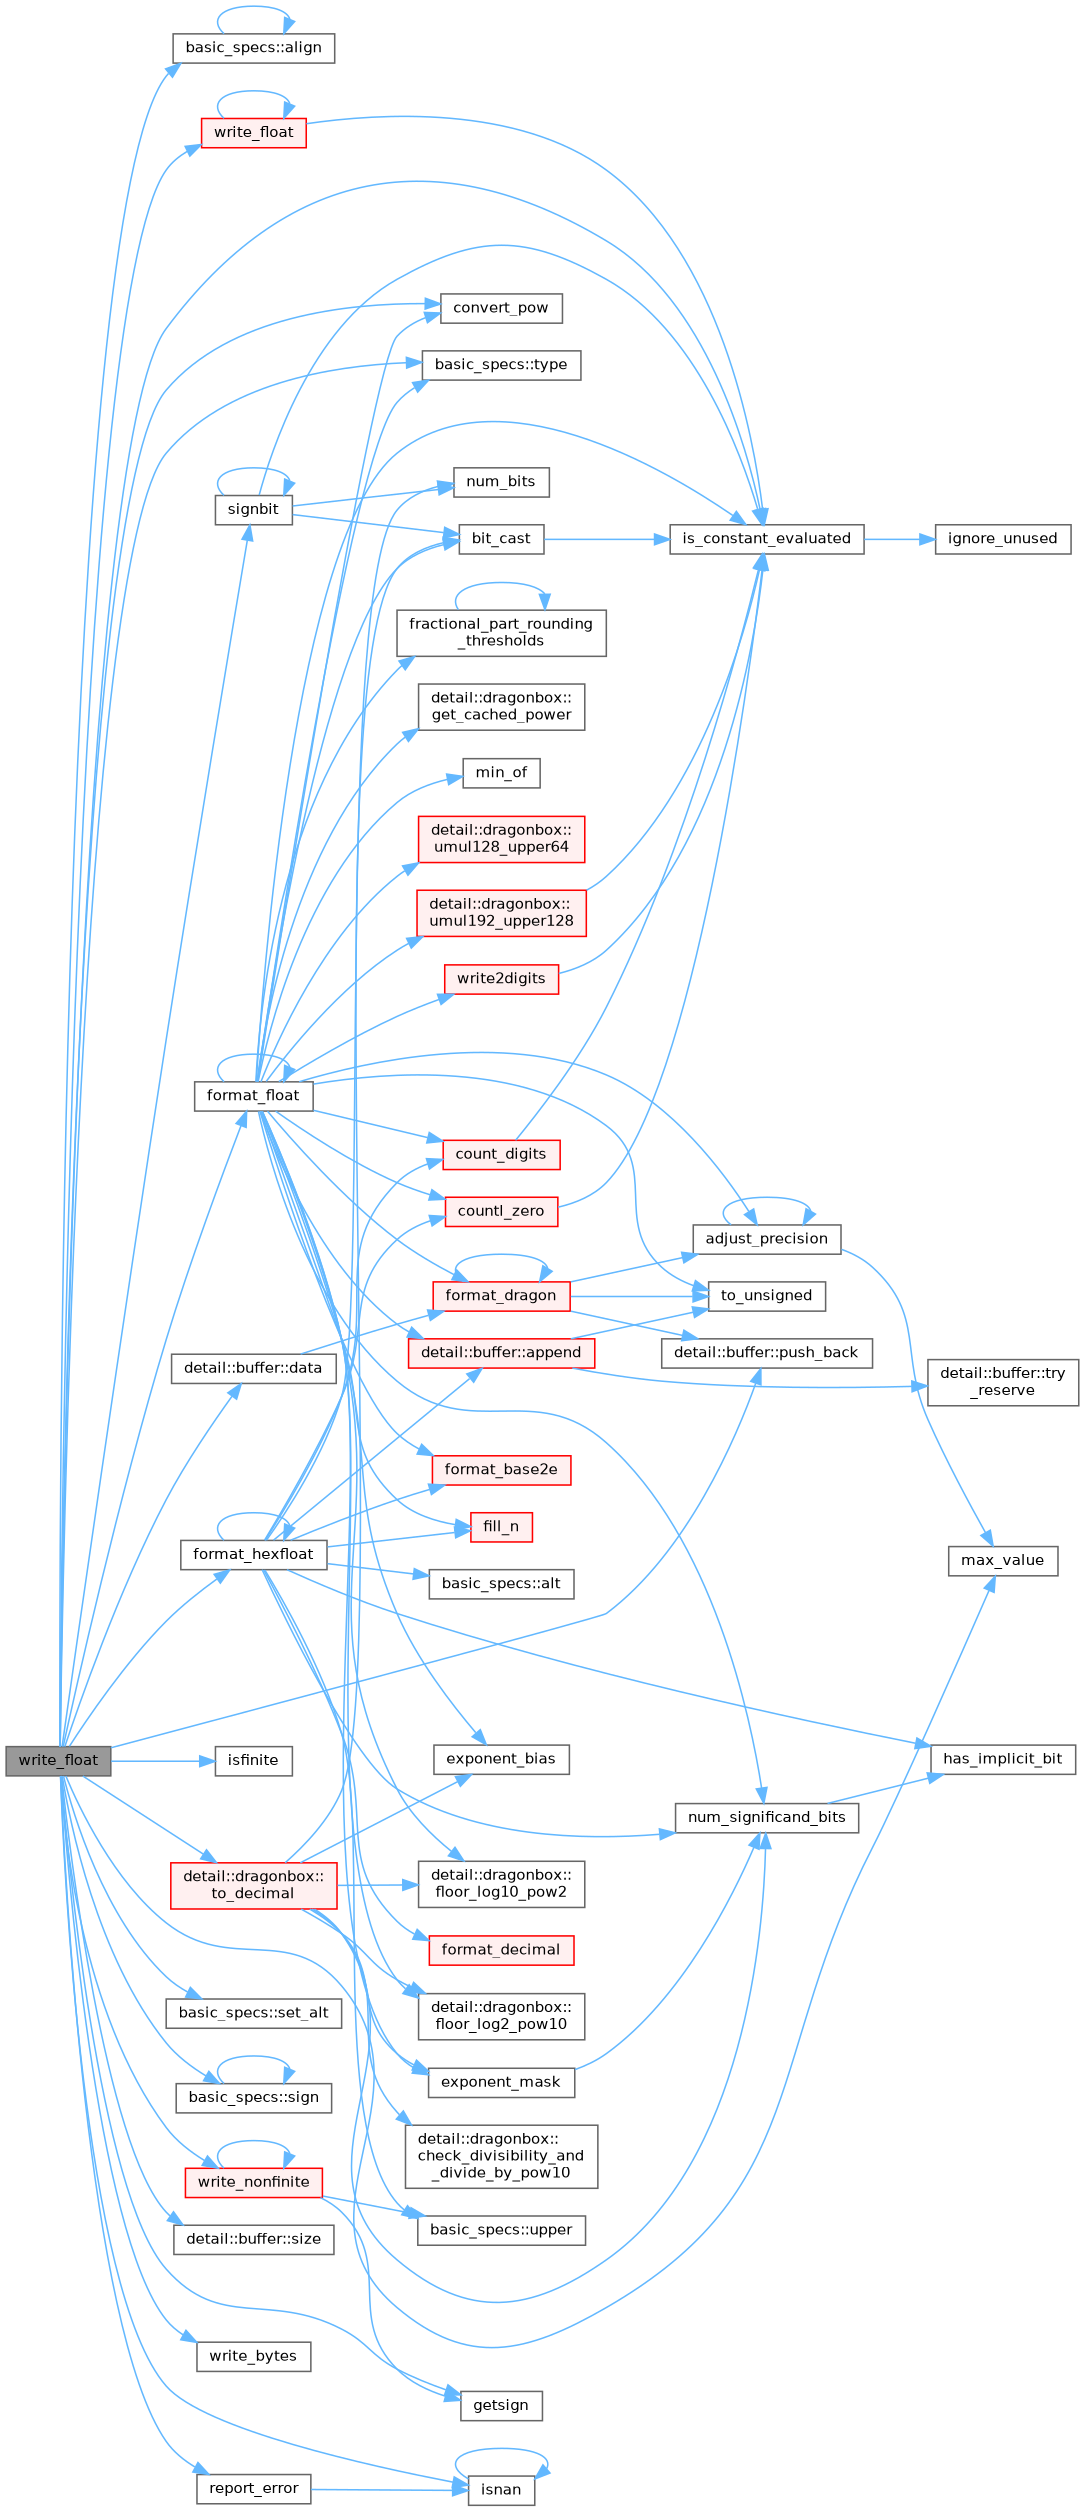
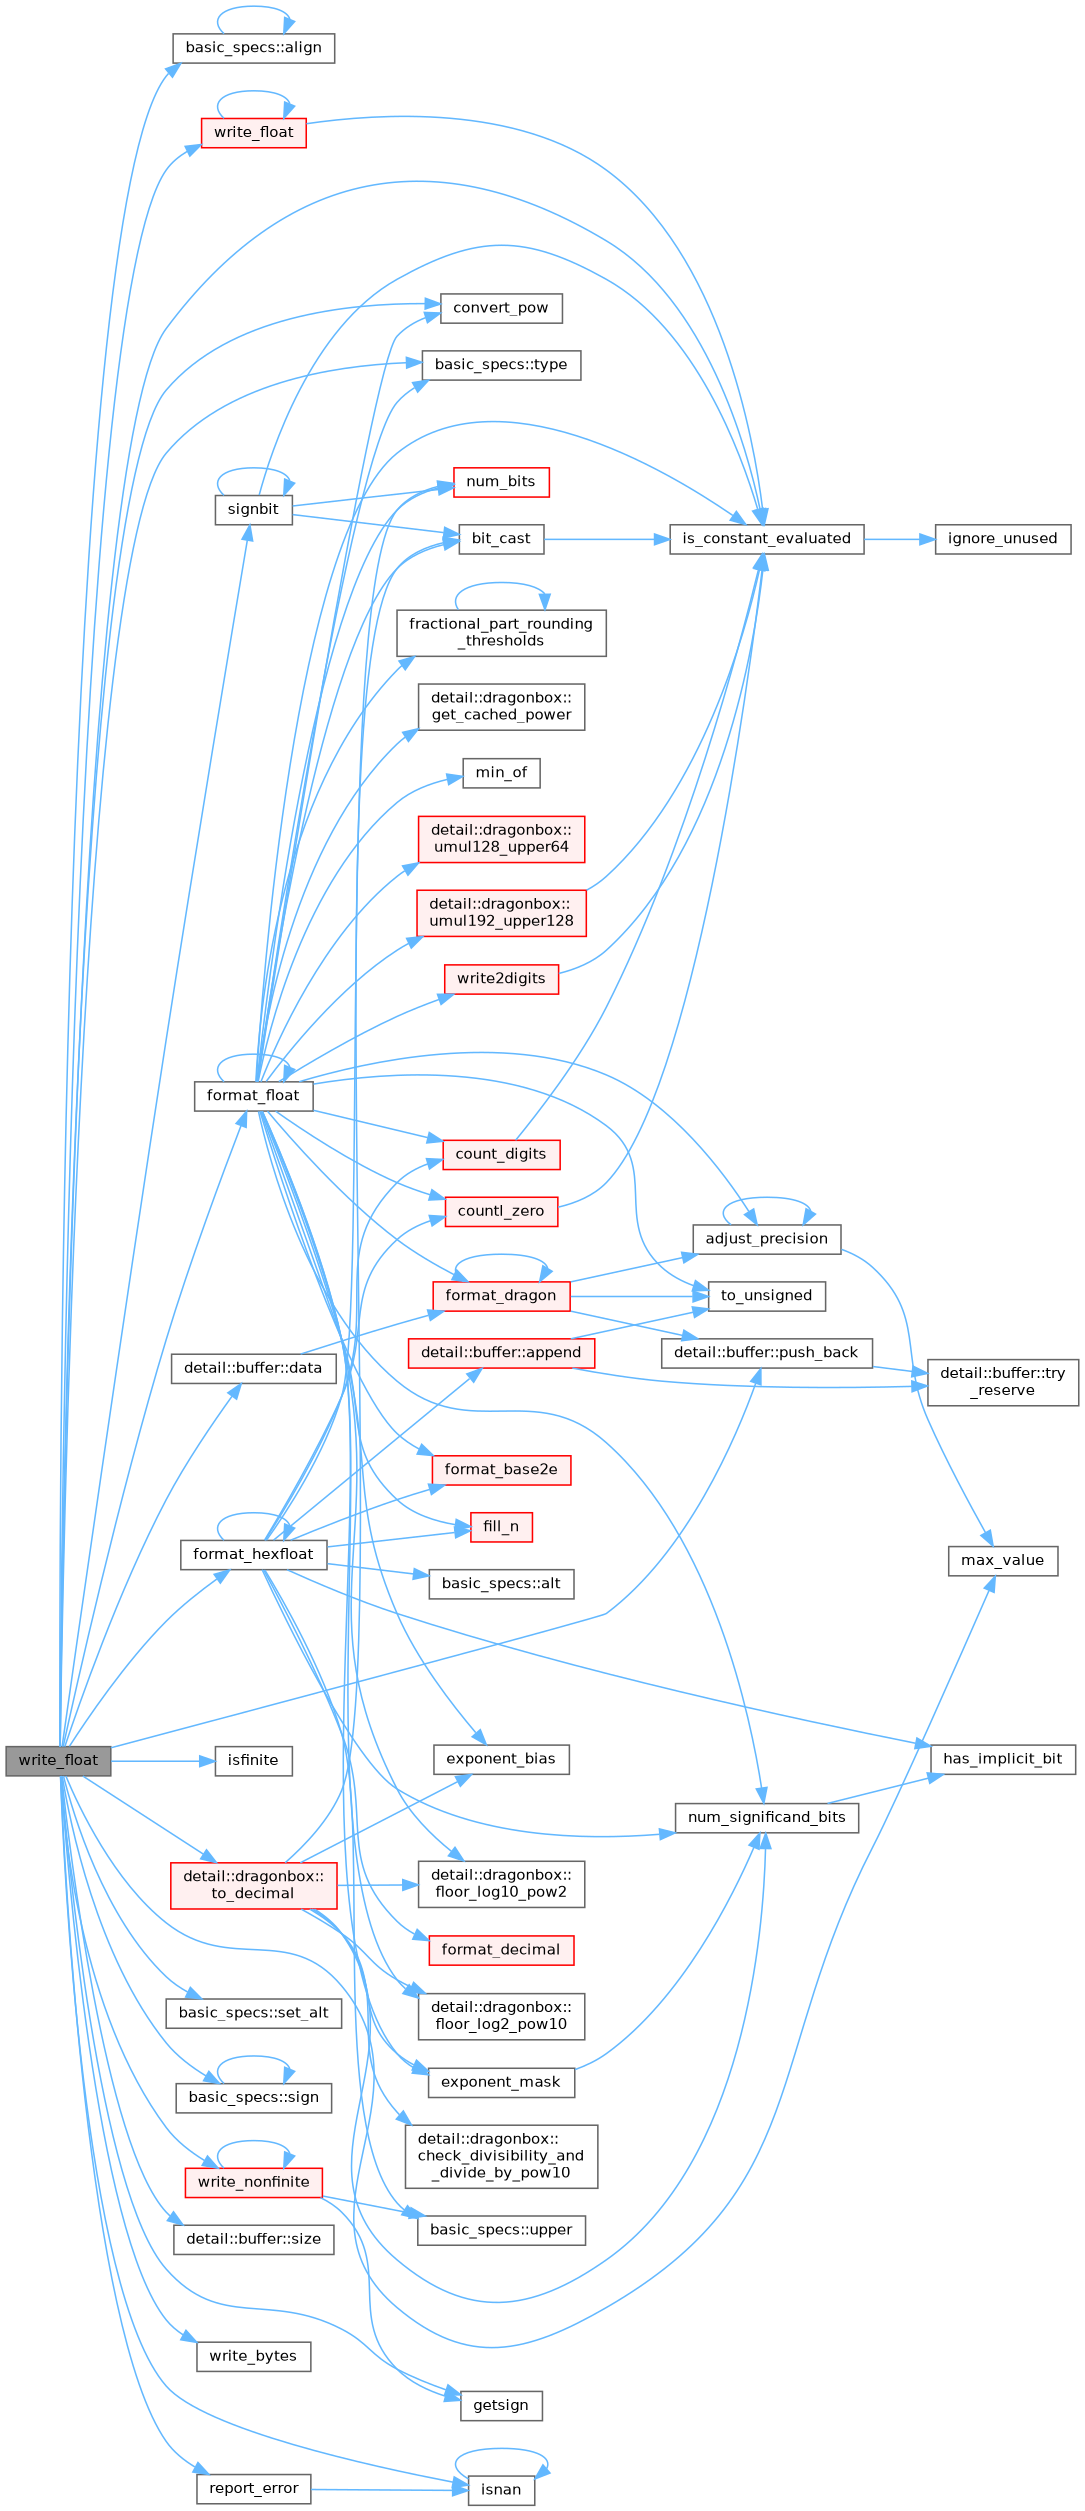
node "num_bits": color grey40 -> red
edge "format_float" -> "detail::buffer::append": now "format_float" -> "num_bits"
edge "detail::buffer::push_back" -> "detail::buffer::try _reserve": added
